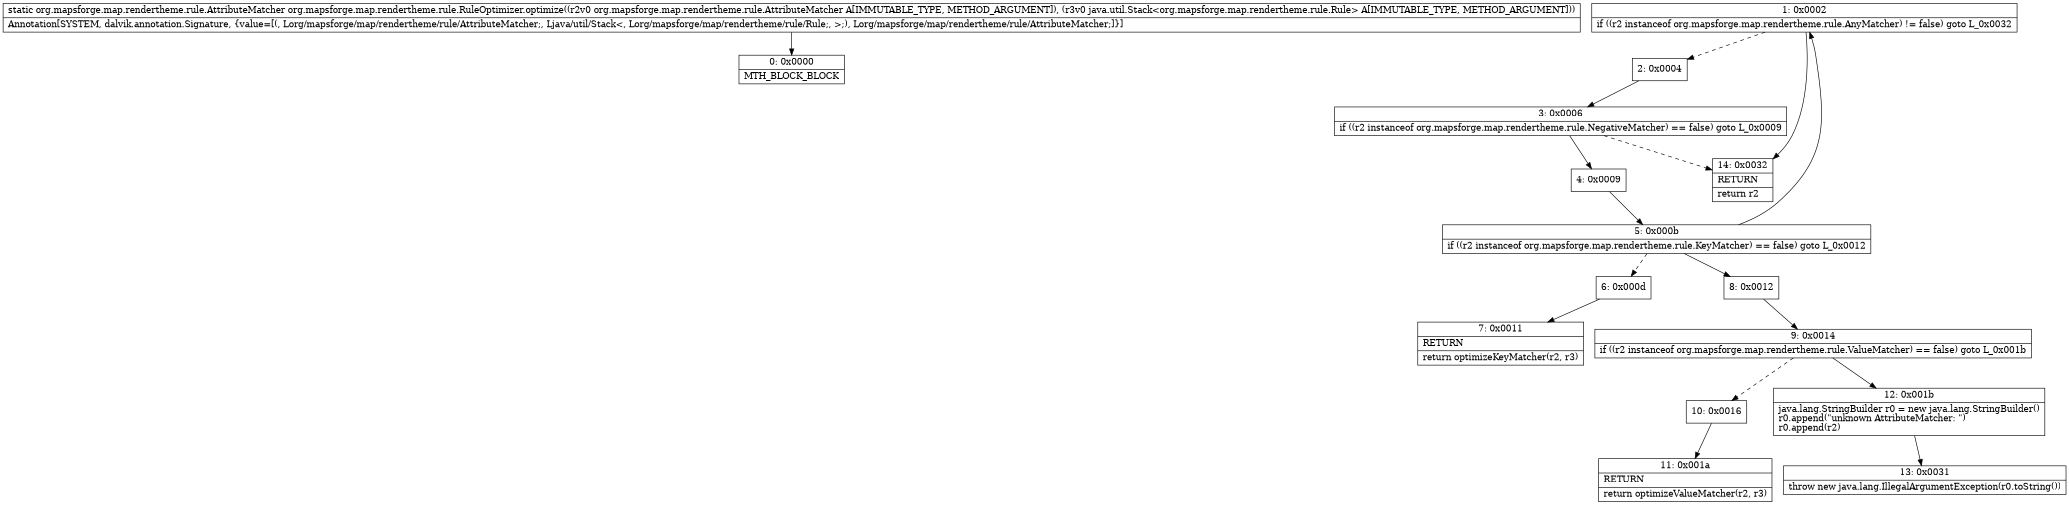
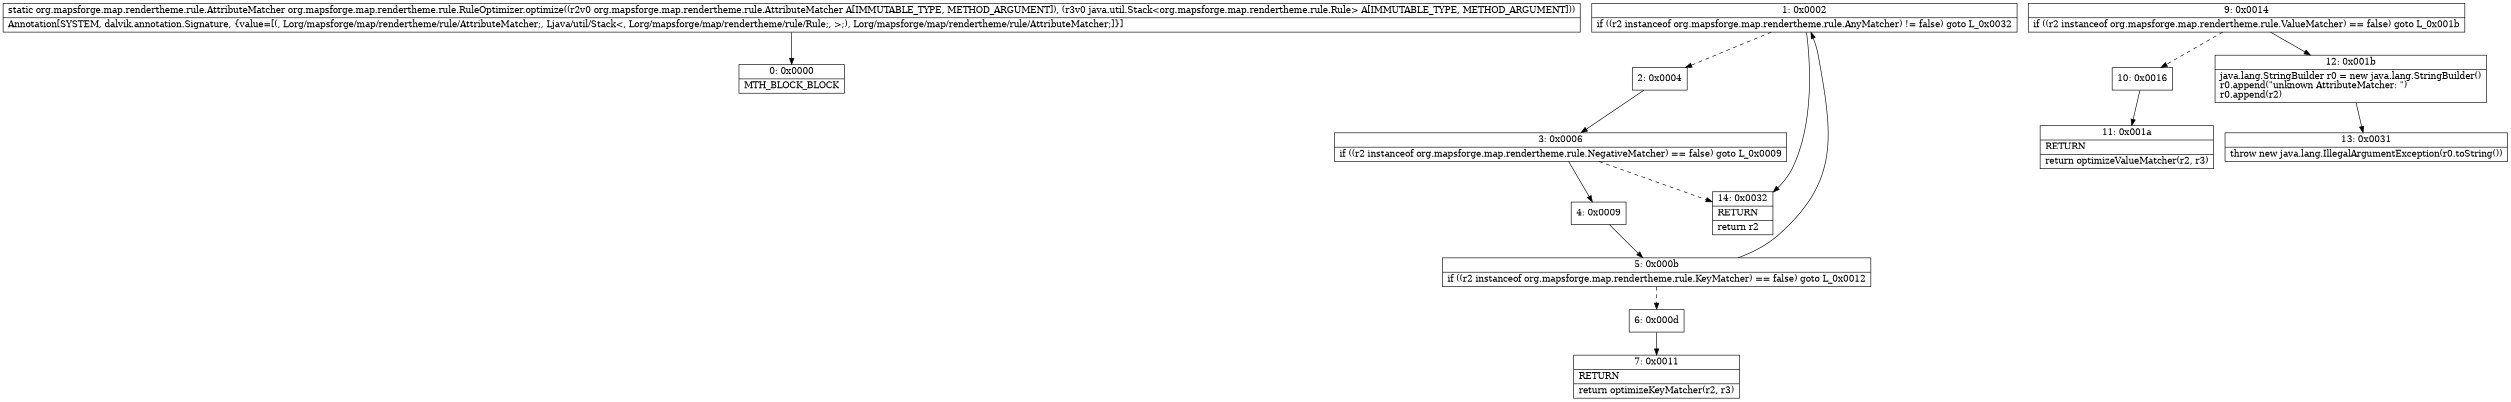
node "8: 0x0012": removed
